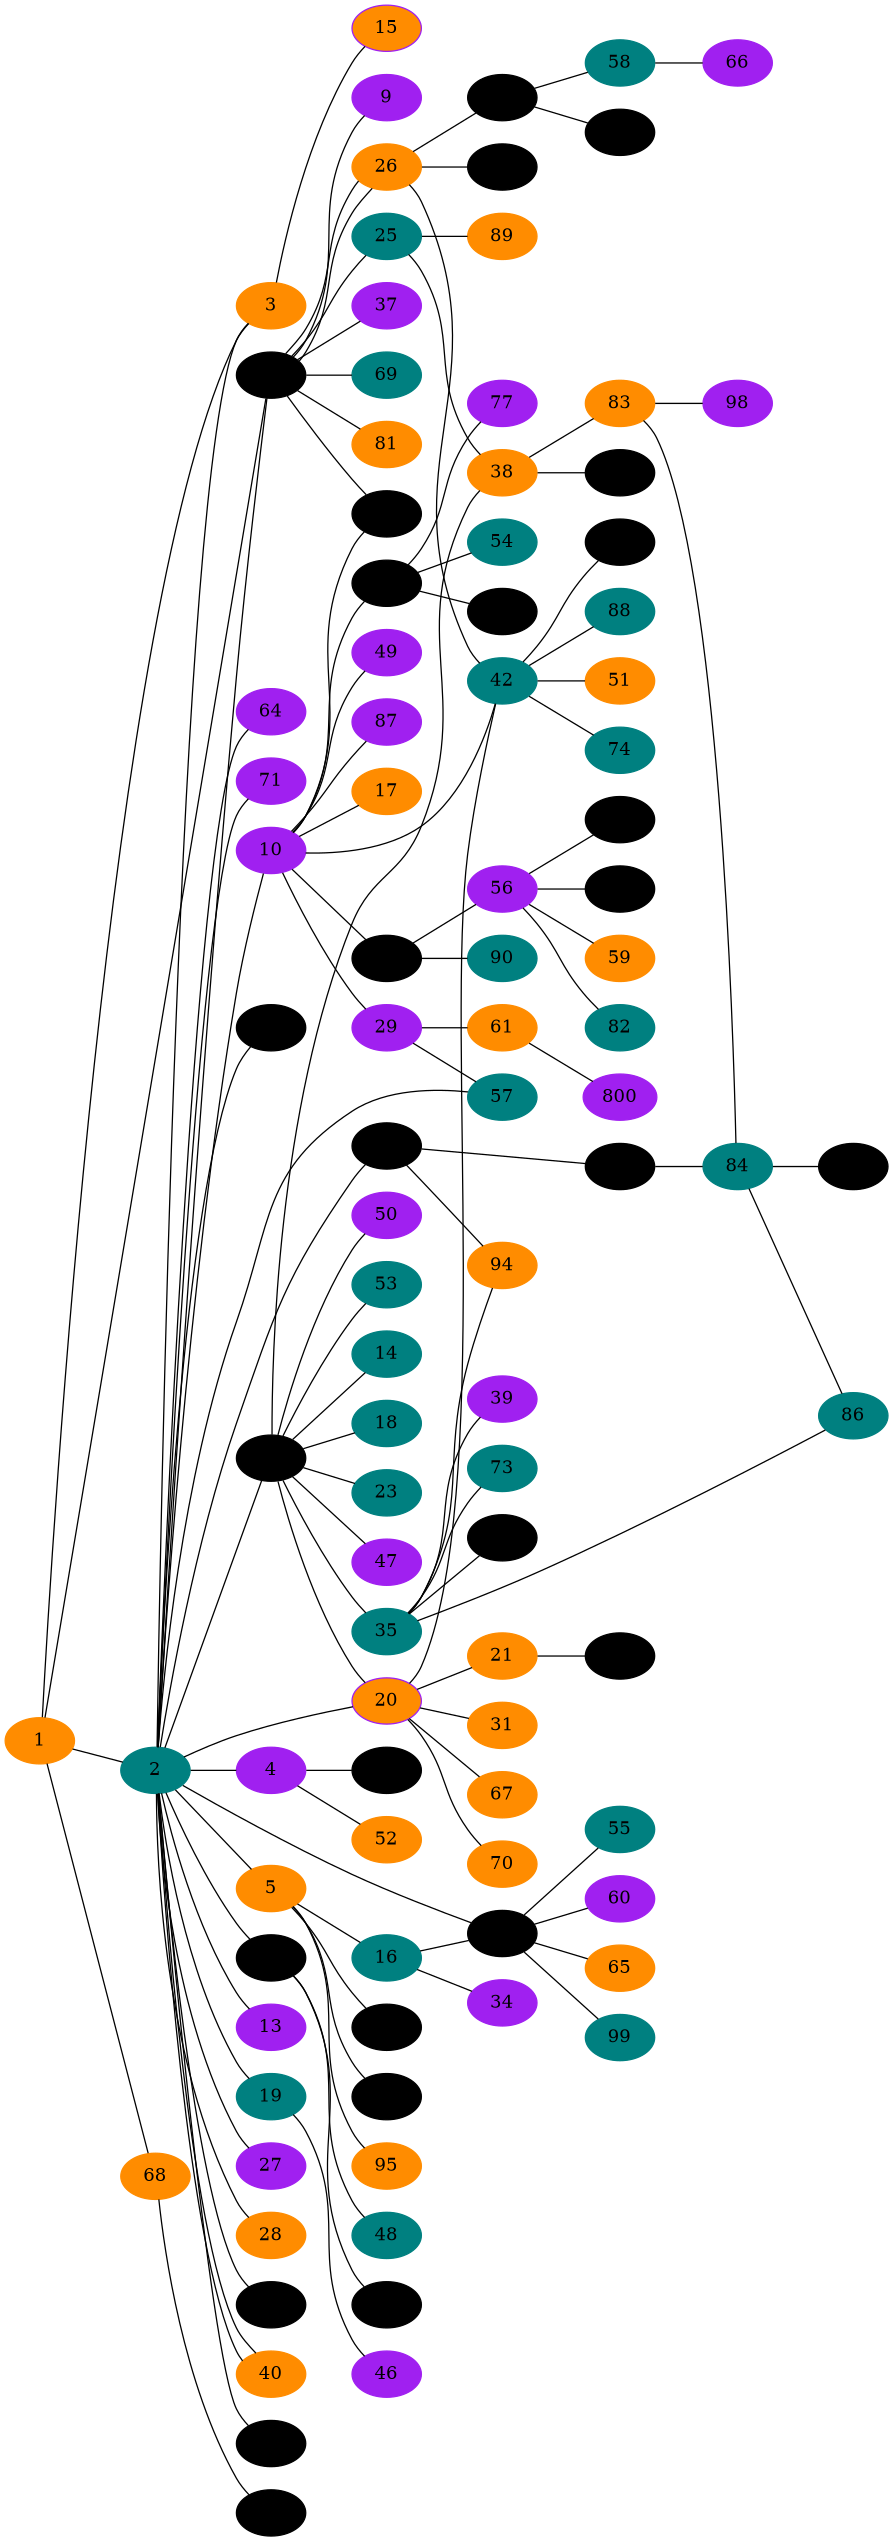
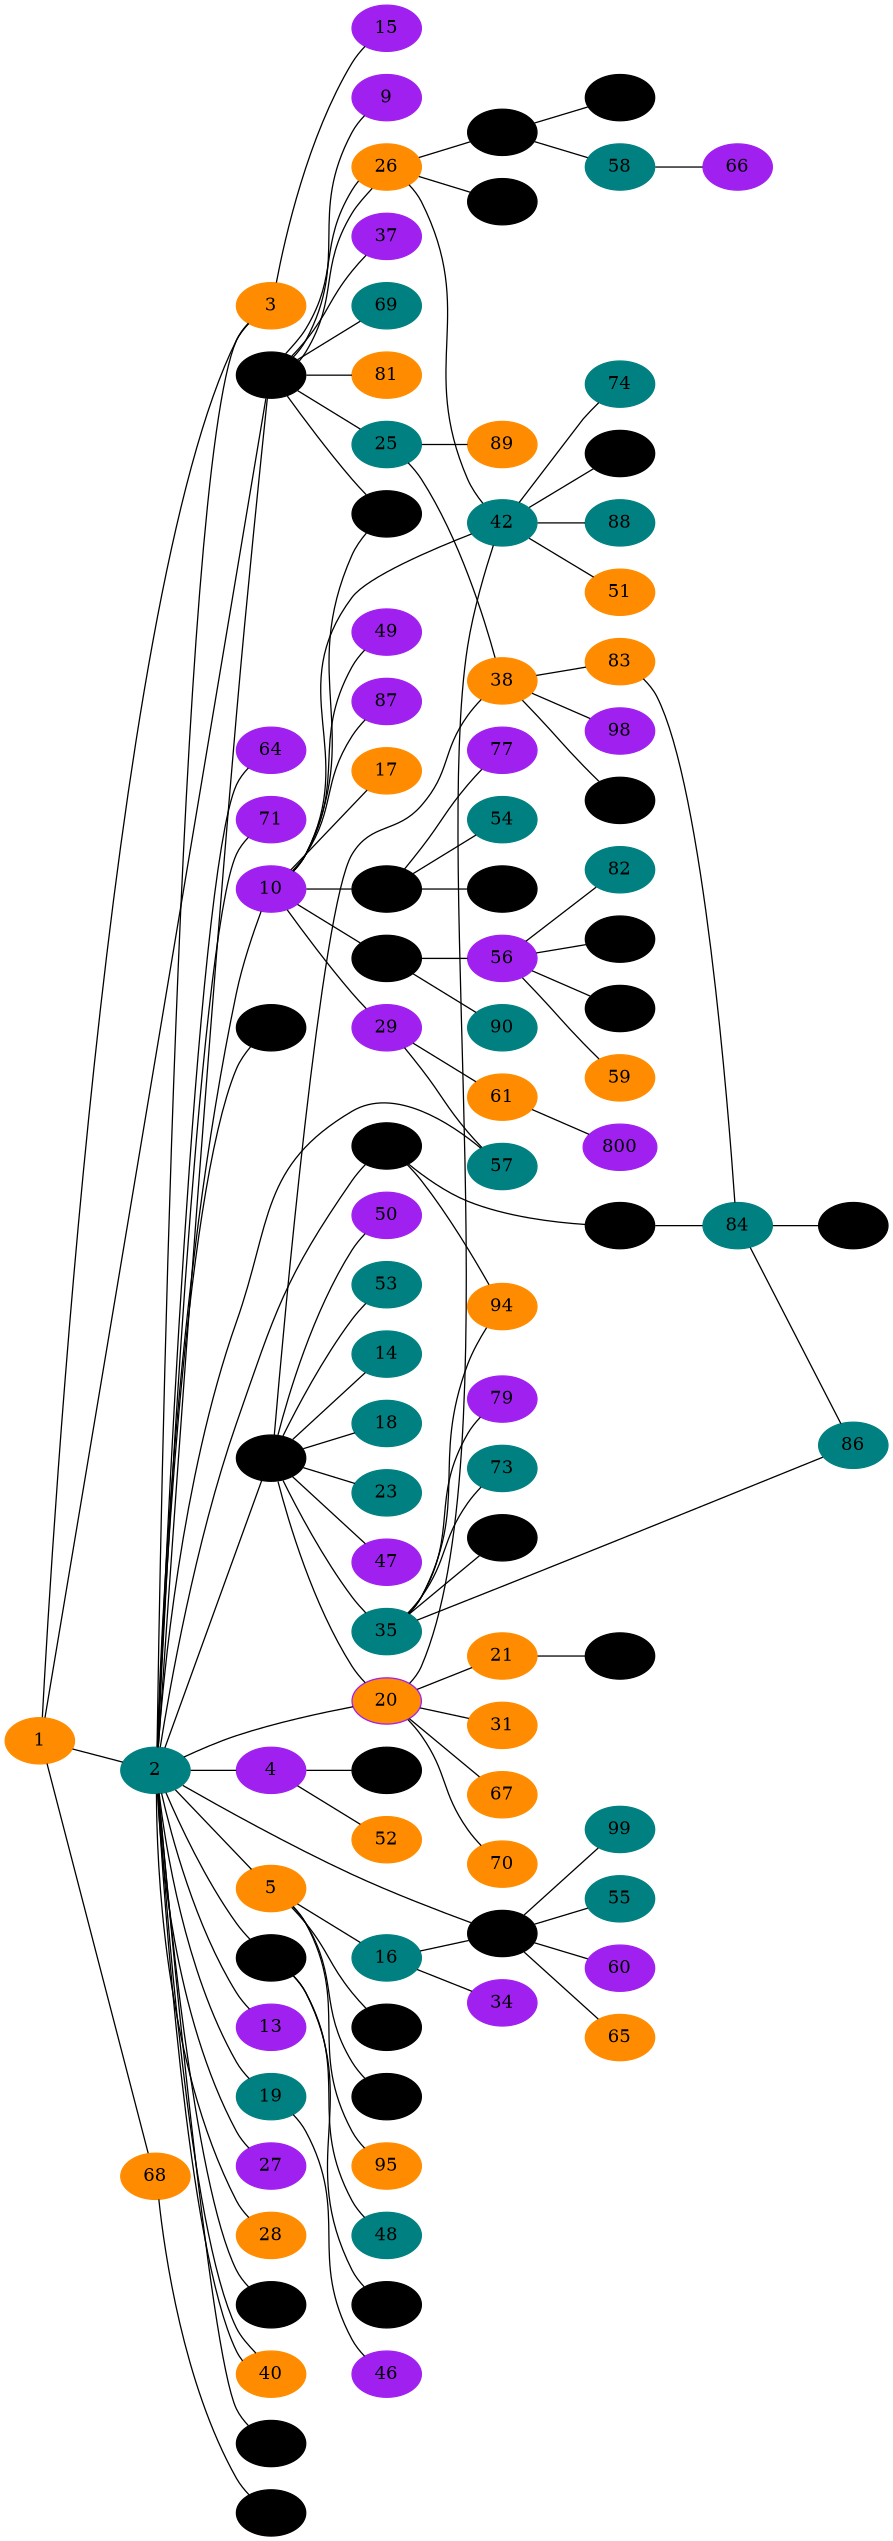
node "15": fillcolor darkorange -> purple
edge "83" -- "98": now "38" -- "98"
node "39": label "39" -> "79"
